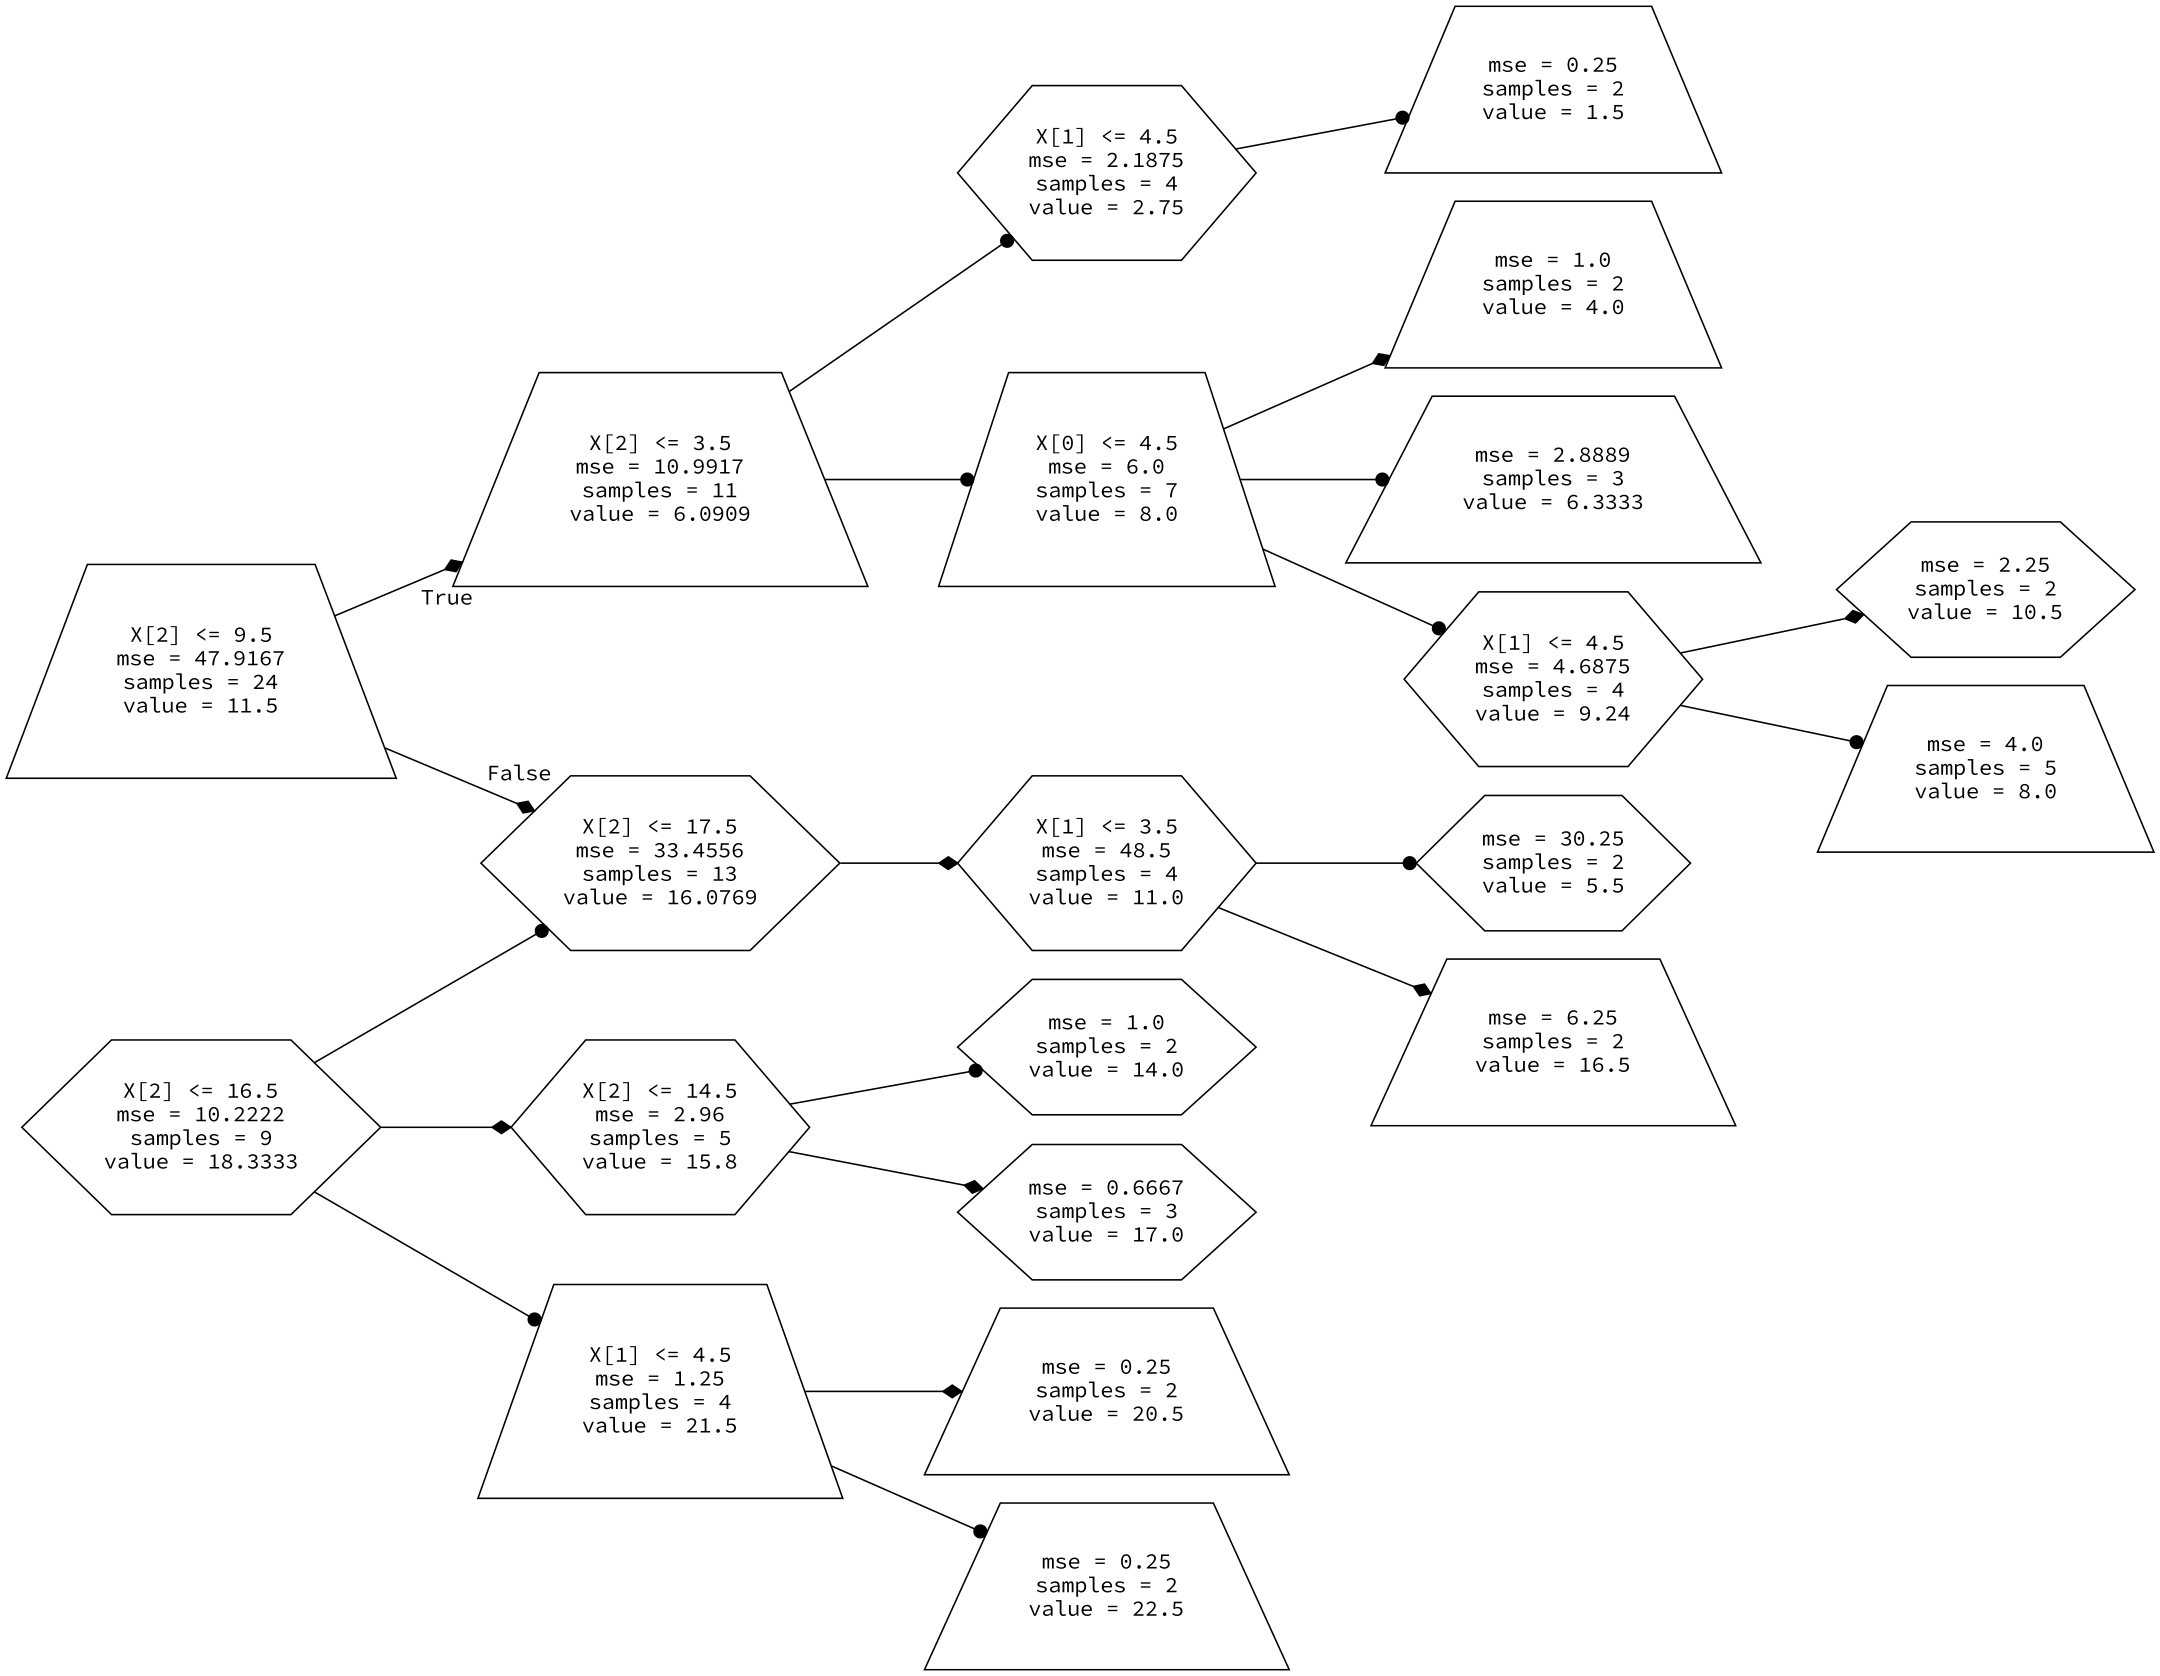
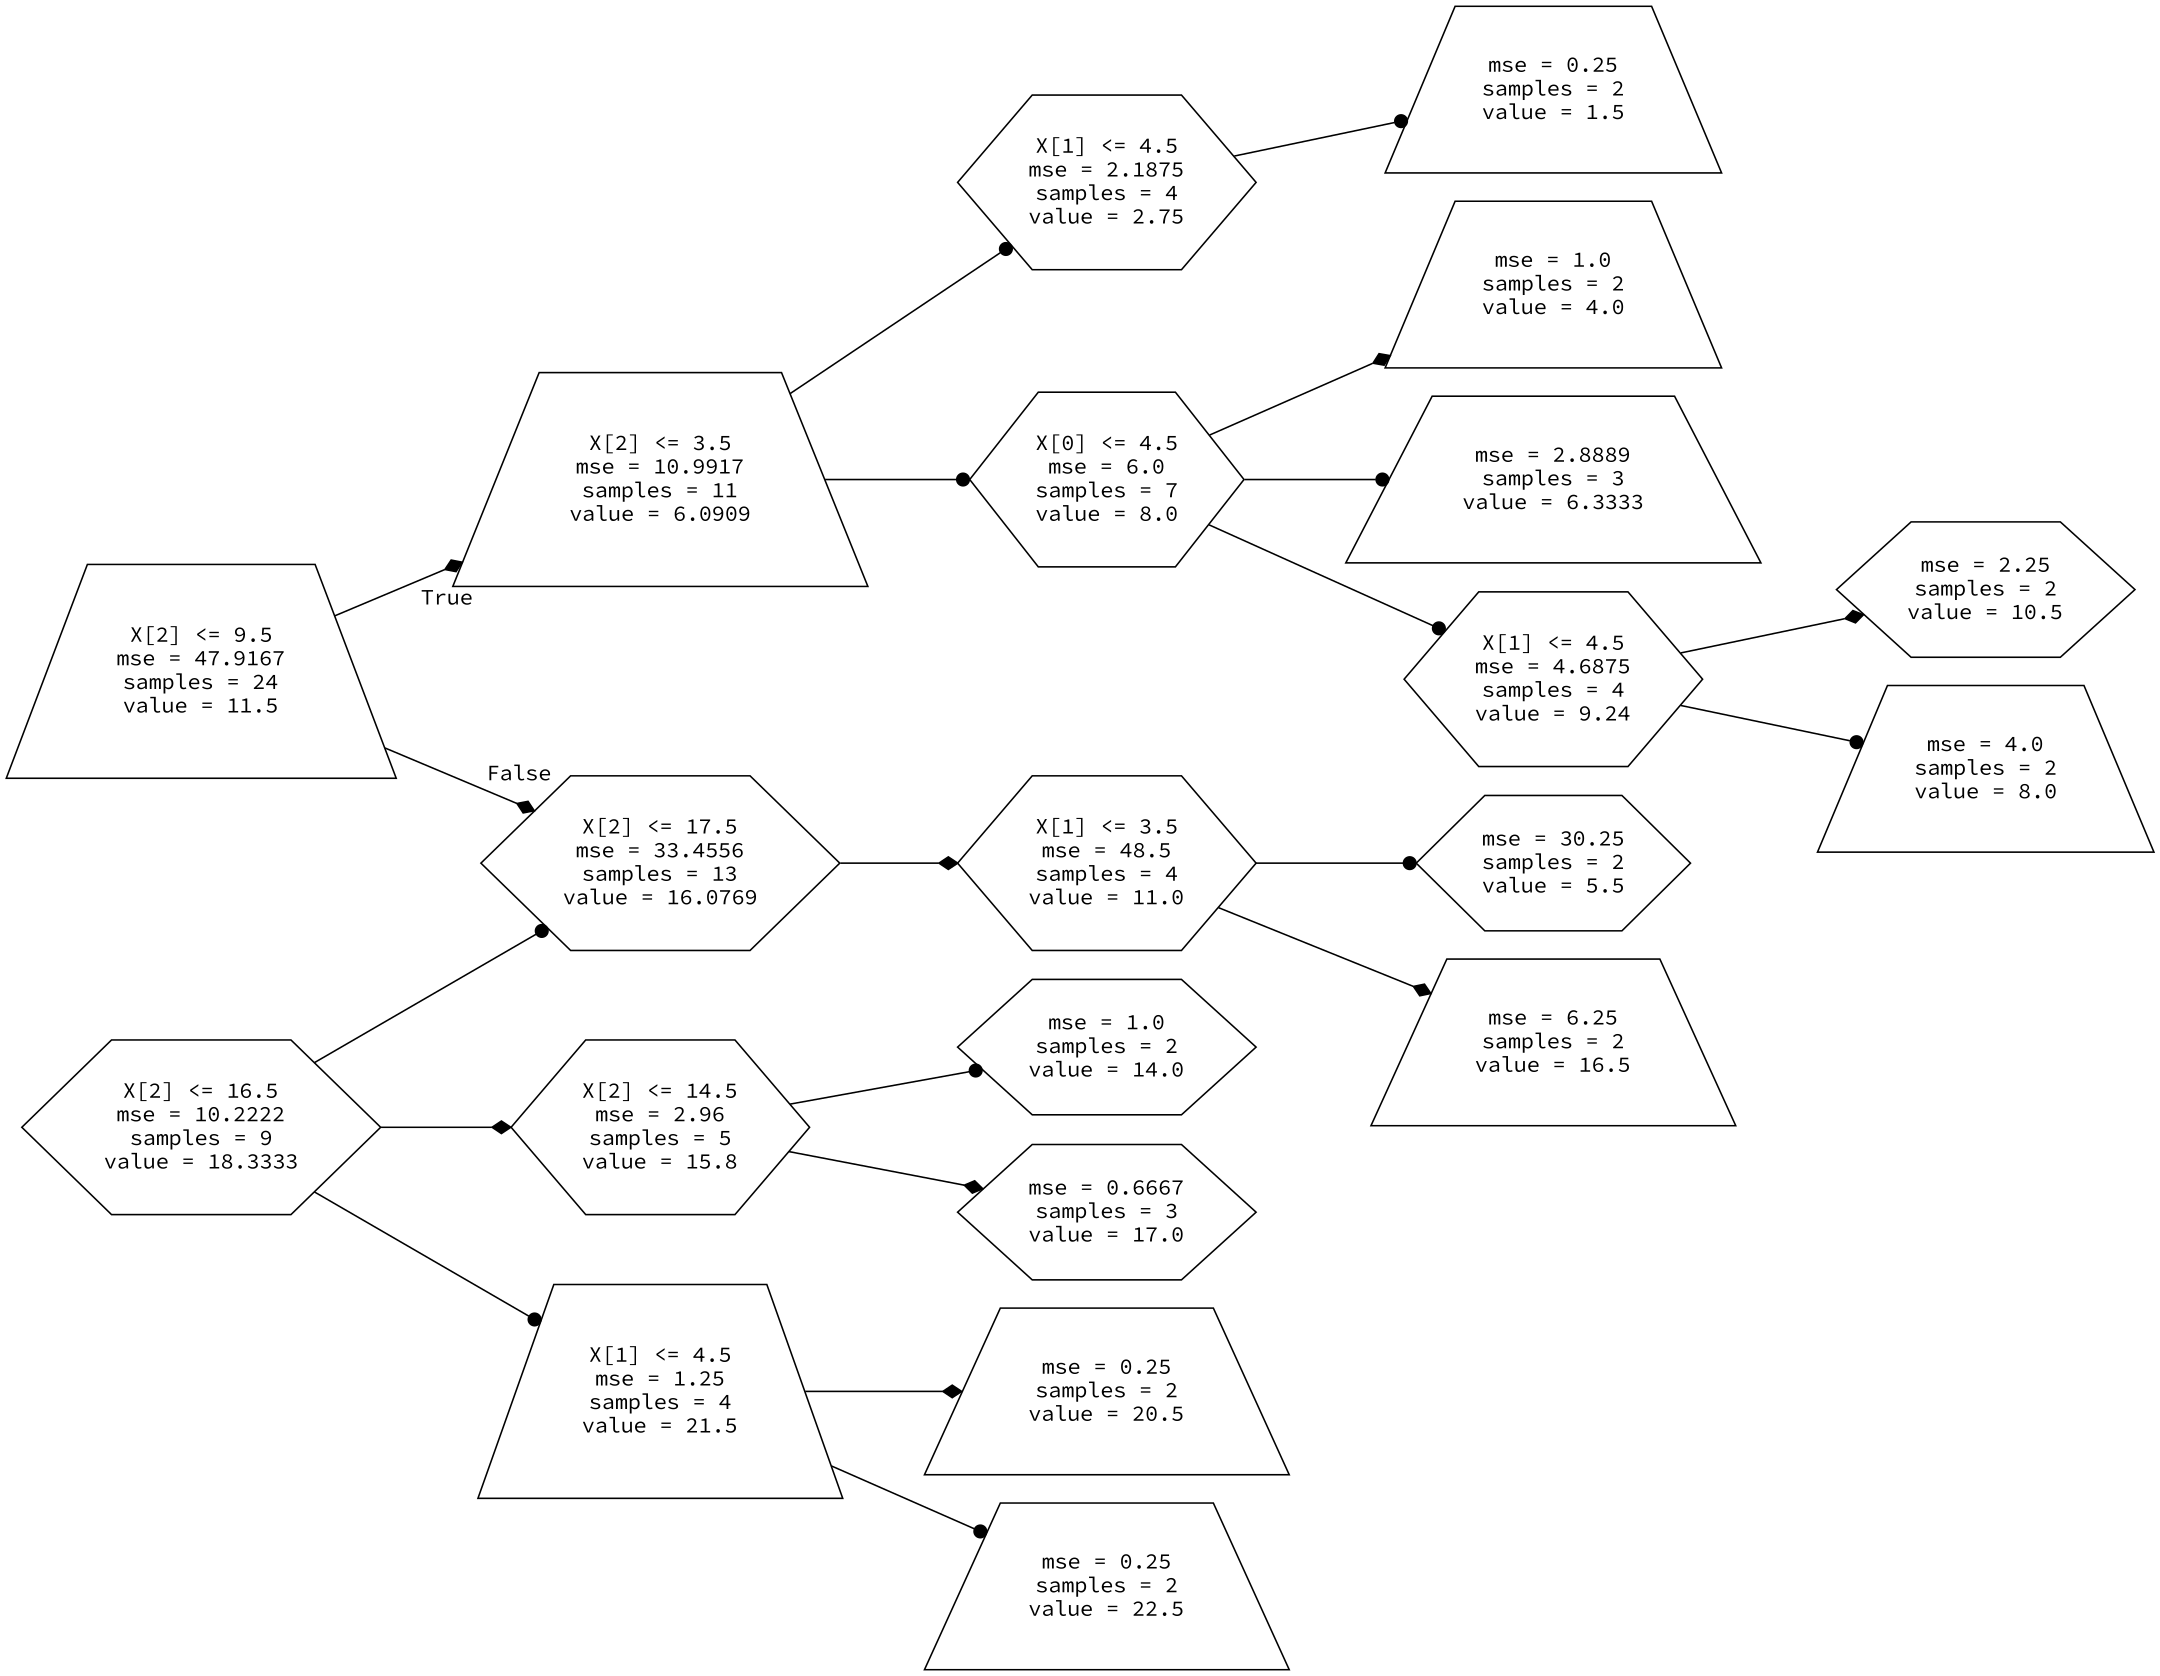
node "X[0] <= 4.5 mse = 6.0 samples = 7 value = 8.0": shape trapezium -> hexagon
node "mse = 4.0 samples = 5 value = 8.0": label "mse = 4.0 samples = 5 value = 8.0" -> "mse = 4.0 samples = 2 value = 8.0"
